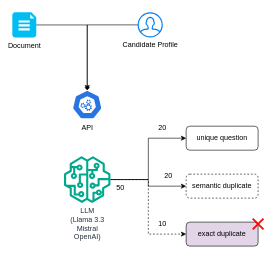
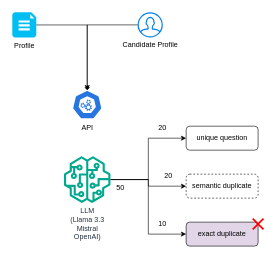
node "Document": label "Document" -> "Profile"
edge "LLM (Llama 3.3 Mistral OpenAI)" -> "exact duplicate": style dashed -> solid
